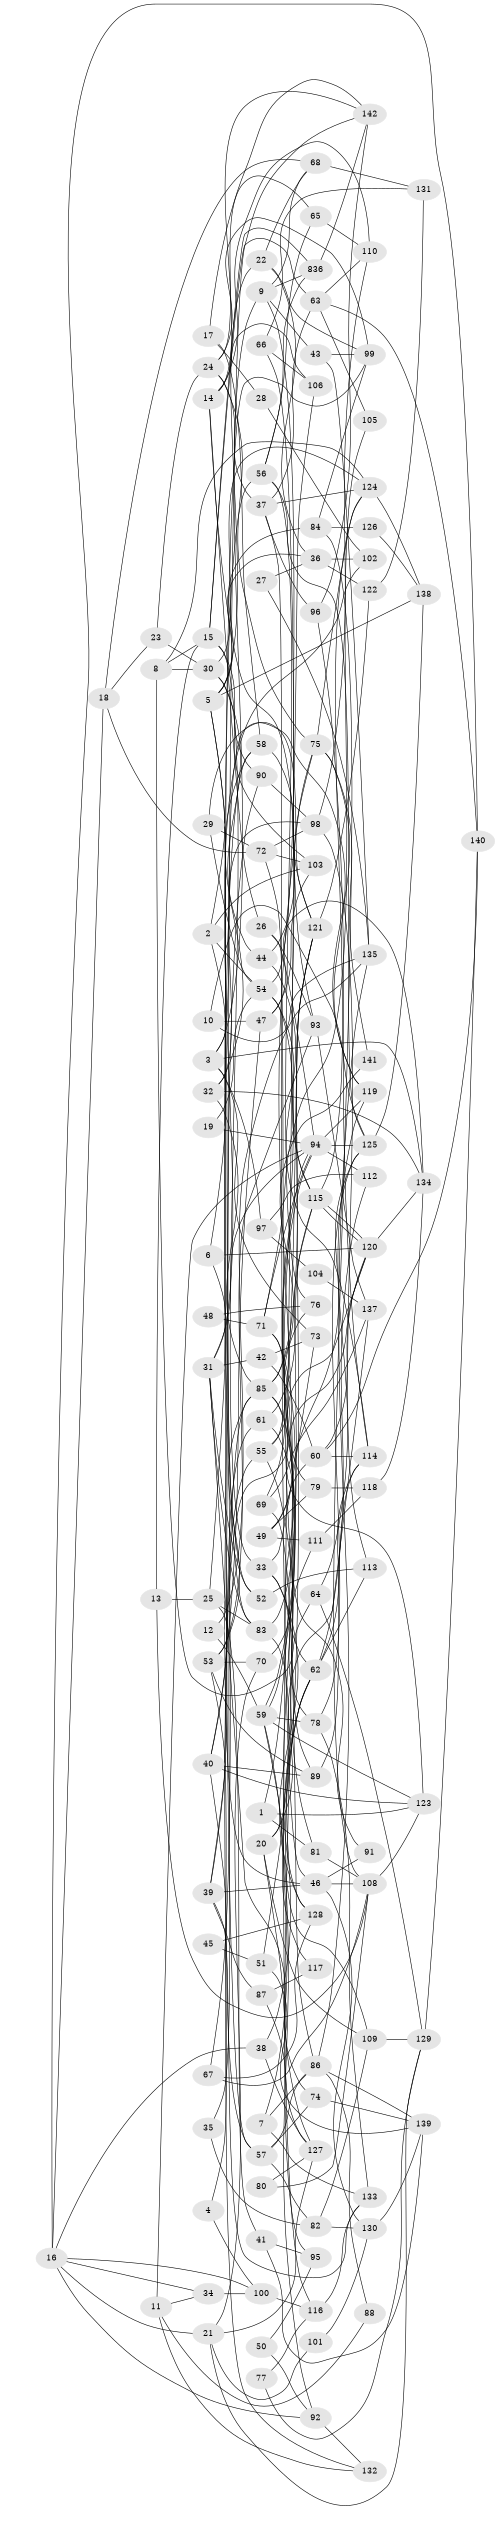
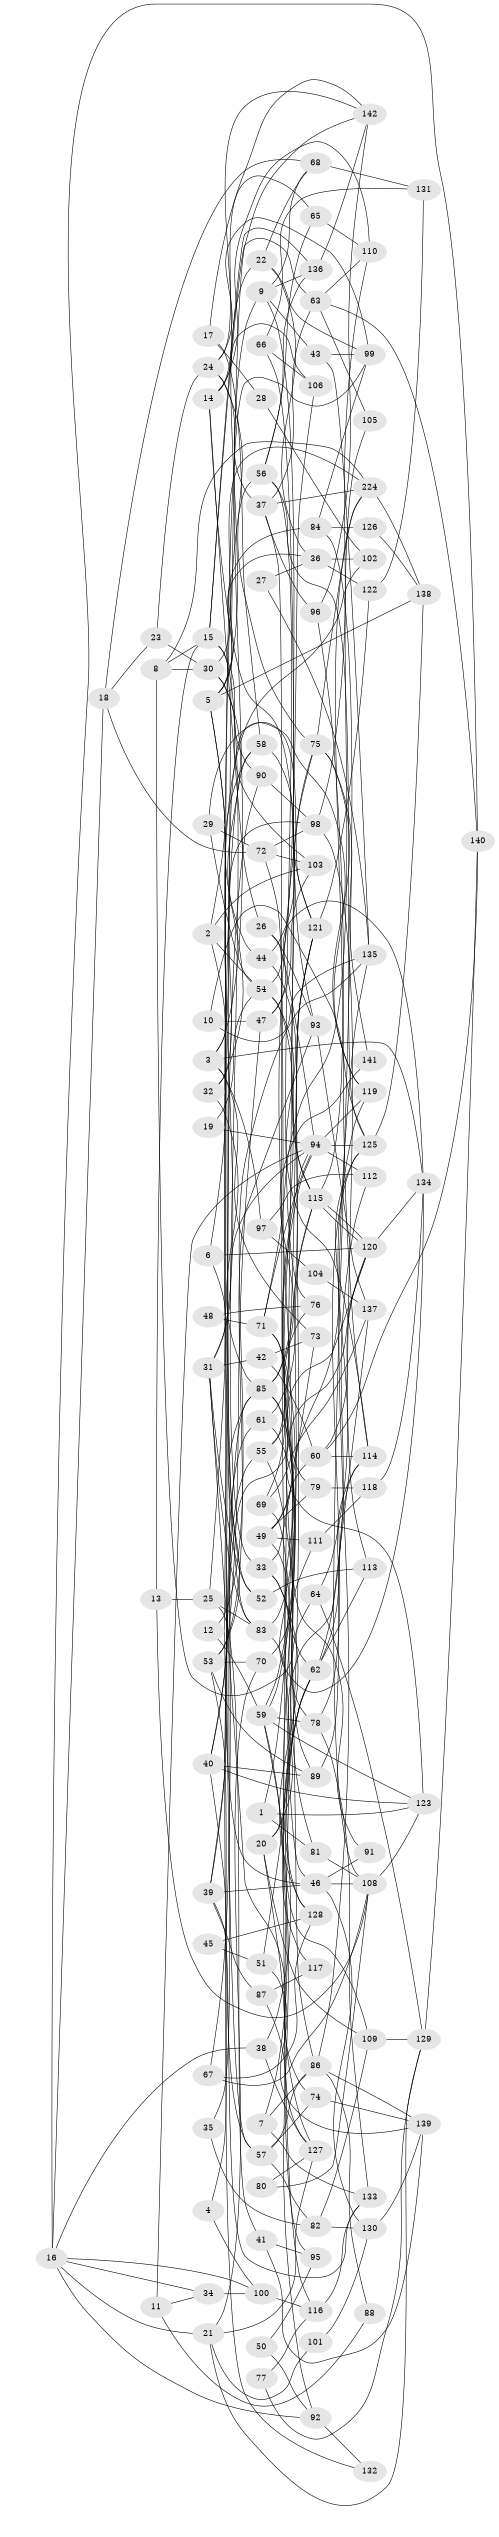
node "836": label "836" -> "136"
node "124": label "124" -> "224"
edge "32" -- "134": now "49" -- "134"
edge "11" -- "132": removed
